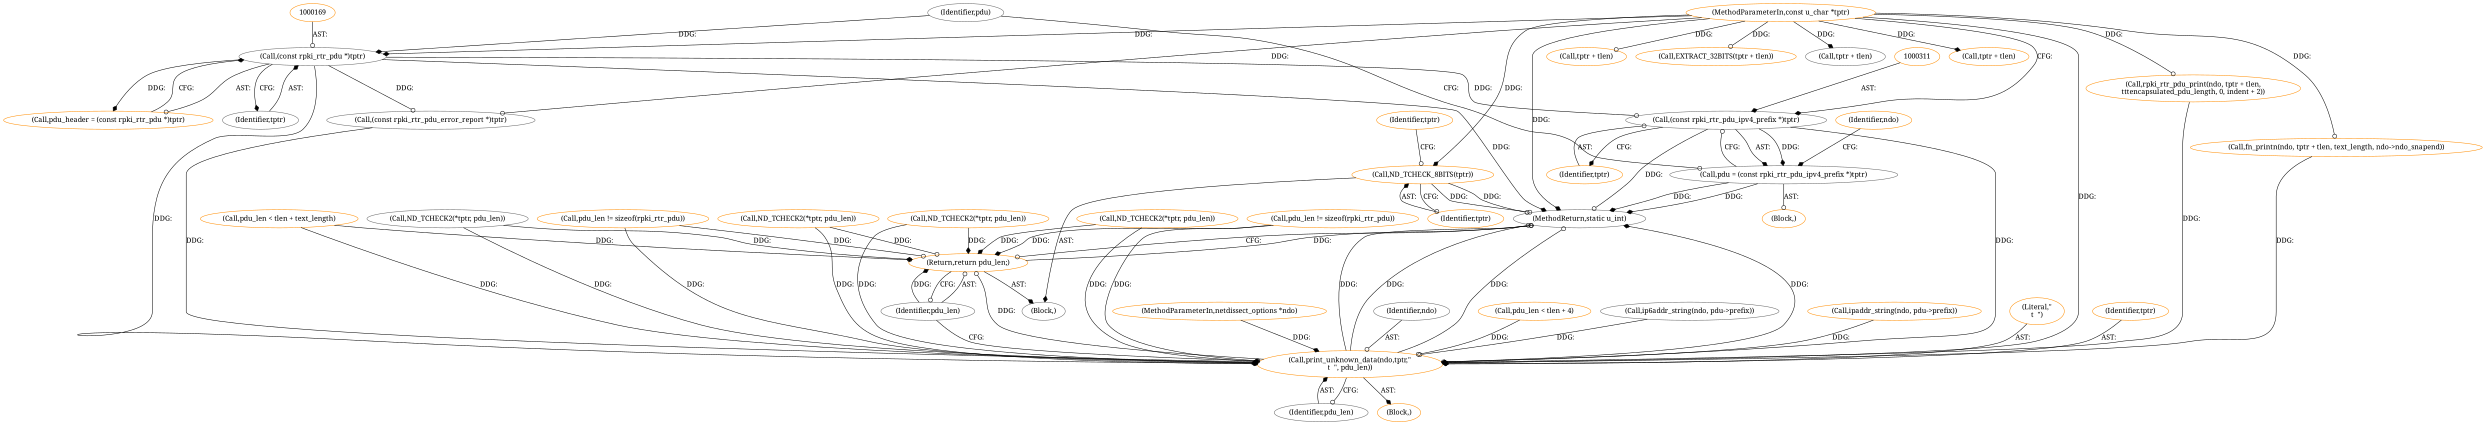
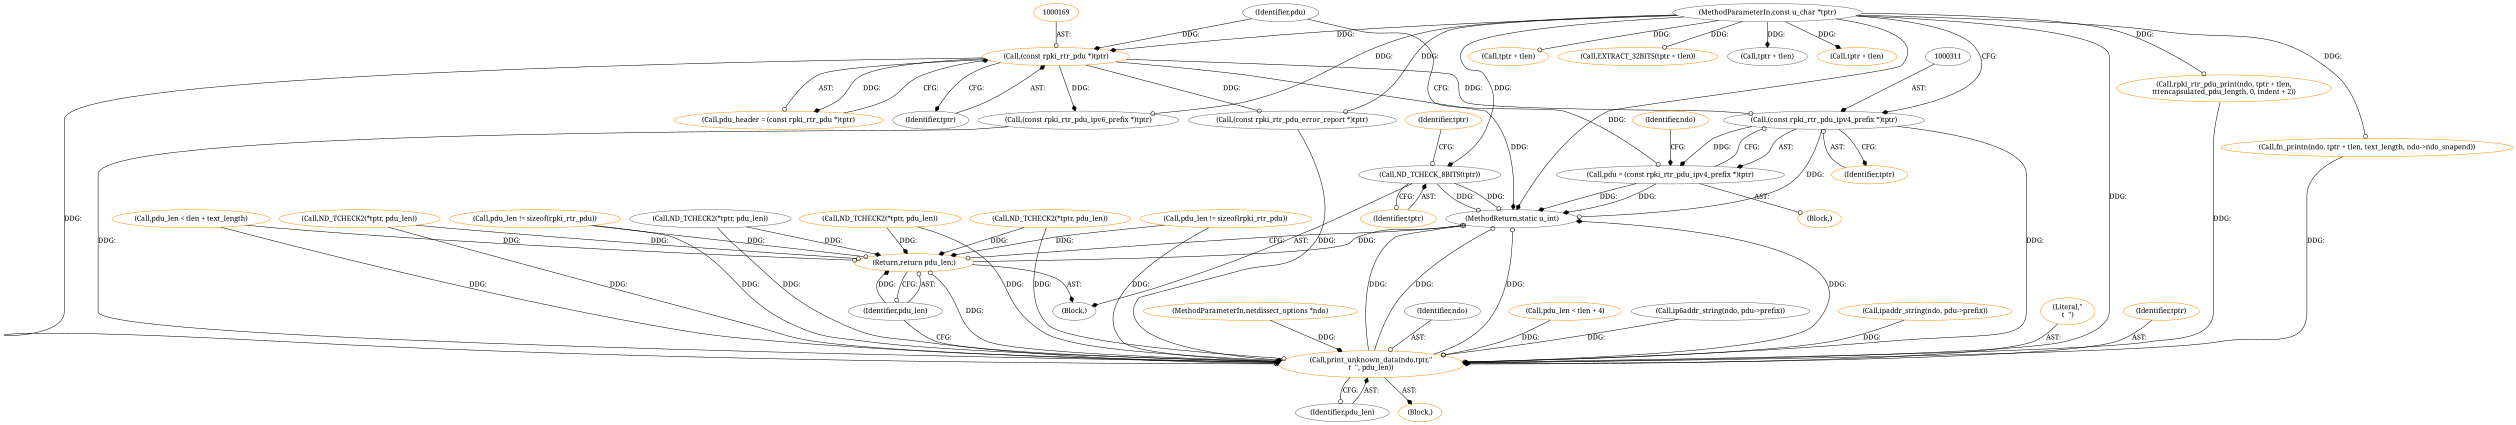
node "(MethodParameterIn,const u_char *tptr)": color darkorange -> gray40
node "(Call,(const rpki_rtr_pdu *)tptr)": color gray40 -> darkorange
node "1000311": color darkorange -> gray40
node "(Call,(const rpki_rtr_pdu_ipv6_prefix *)tptr)": added
node "(Call,ND_TCHECK_8BITS(tptr))": color darkorange -> gray40
